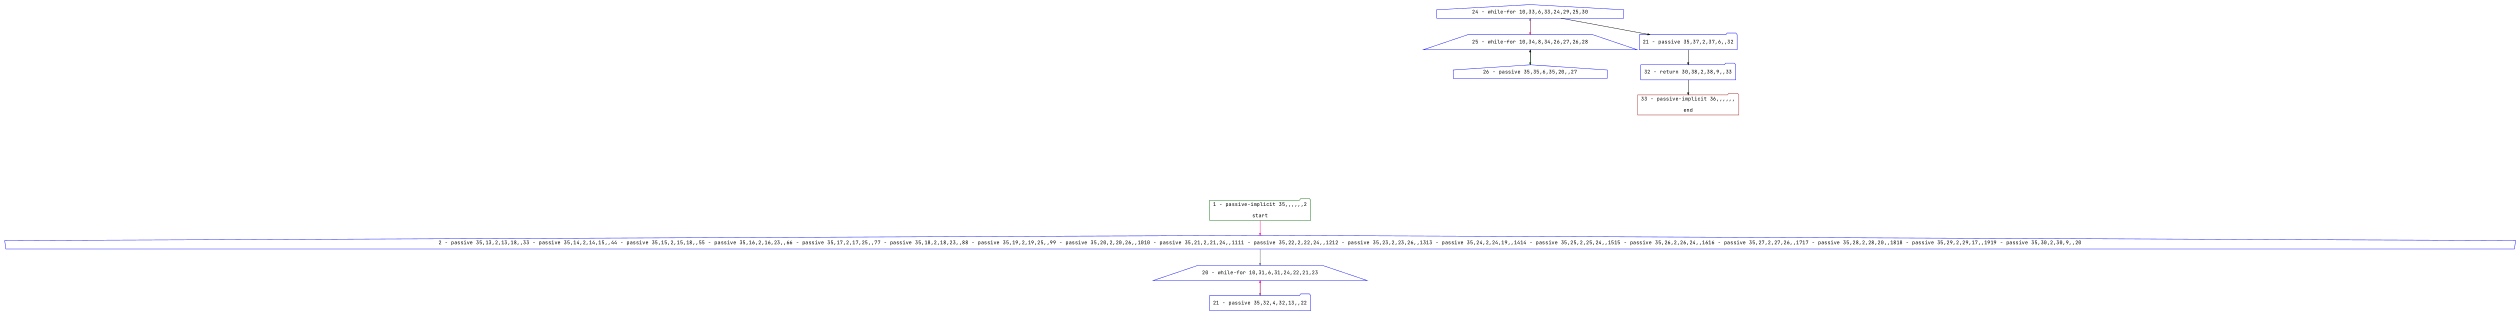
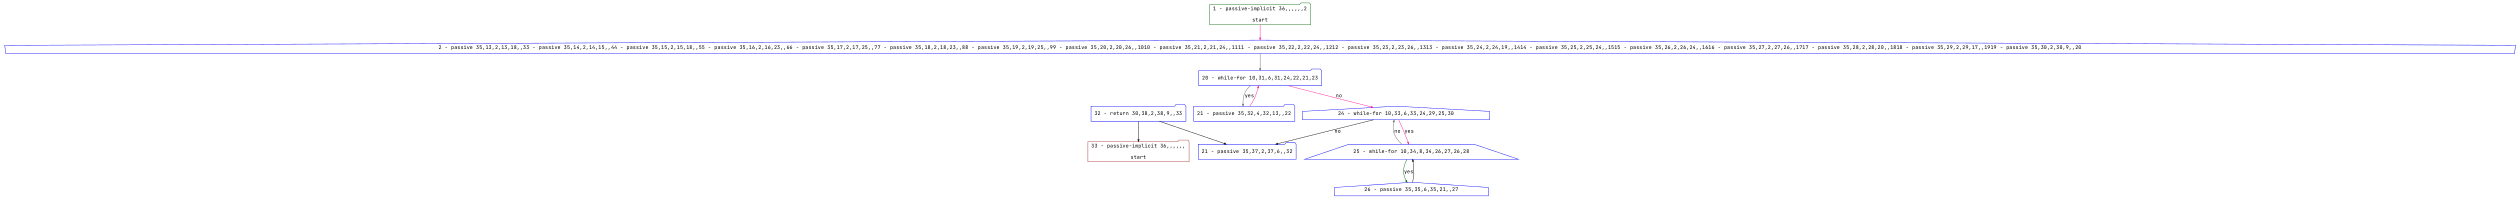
edge "21 - passive 35,37,2,37,6,,32" -> "32 - return 30,38,2,38,9,,33": reversed
node "26 - passive 35,35,6,35,20,,27": label "26 - passive 35,35,6,35,20,,27" -> "26 - passive 35,35,6,35,21,,27"
edge "20 - while-for 10,31,6,31,24,22,21,23" -> "24 - while-for 10,33,6,33,24,29,25,30": added, label "no"
node "33 - passive-implicit 36,,,,,, end": label "33 - passive-implicit 36,,,,,, end" -> "33 - passive-implicit 36,,,,,, start"
node "1 - passive-implicit 35,,,,,,2 start": label "1 - passive-implicit 35,,,,,,2 start" -> "1 - passive-implicit 36,,,,,,2 start"
node "20 - while-for 10,31,6,31,24,22,21,23": shape trapezium -> folder
